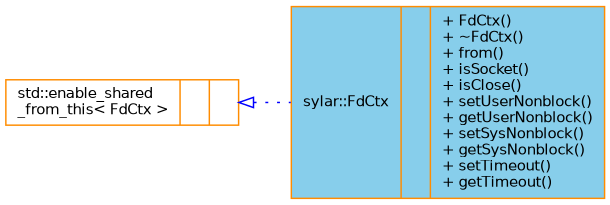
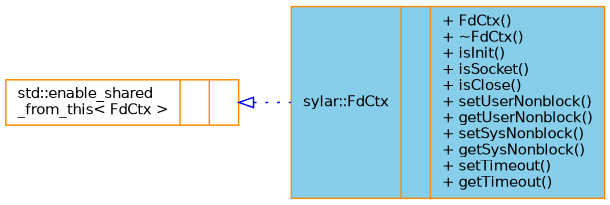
node "sylar::FdCtx": text "+ from()" -> "+ isInit()"
